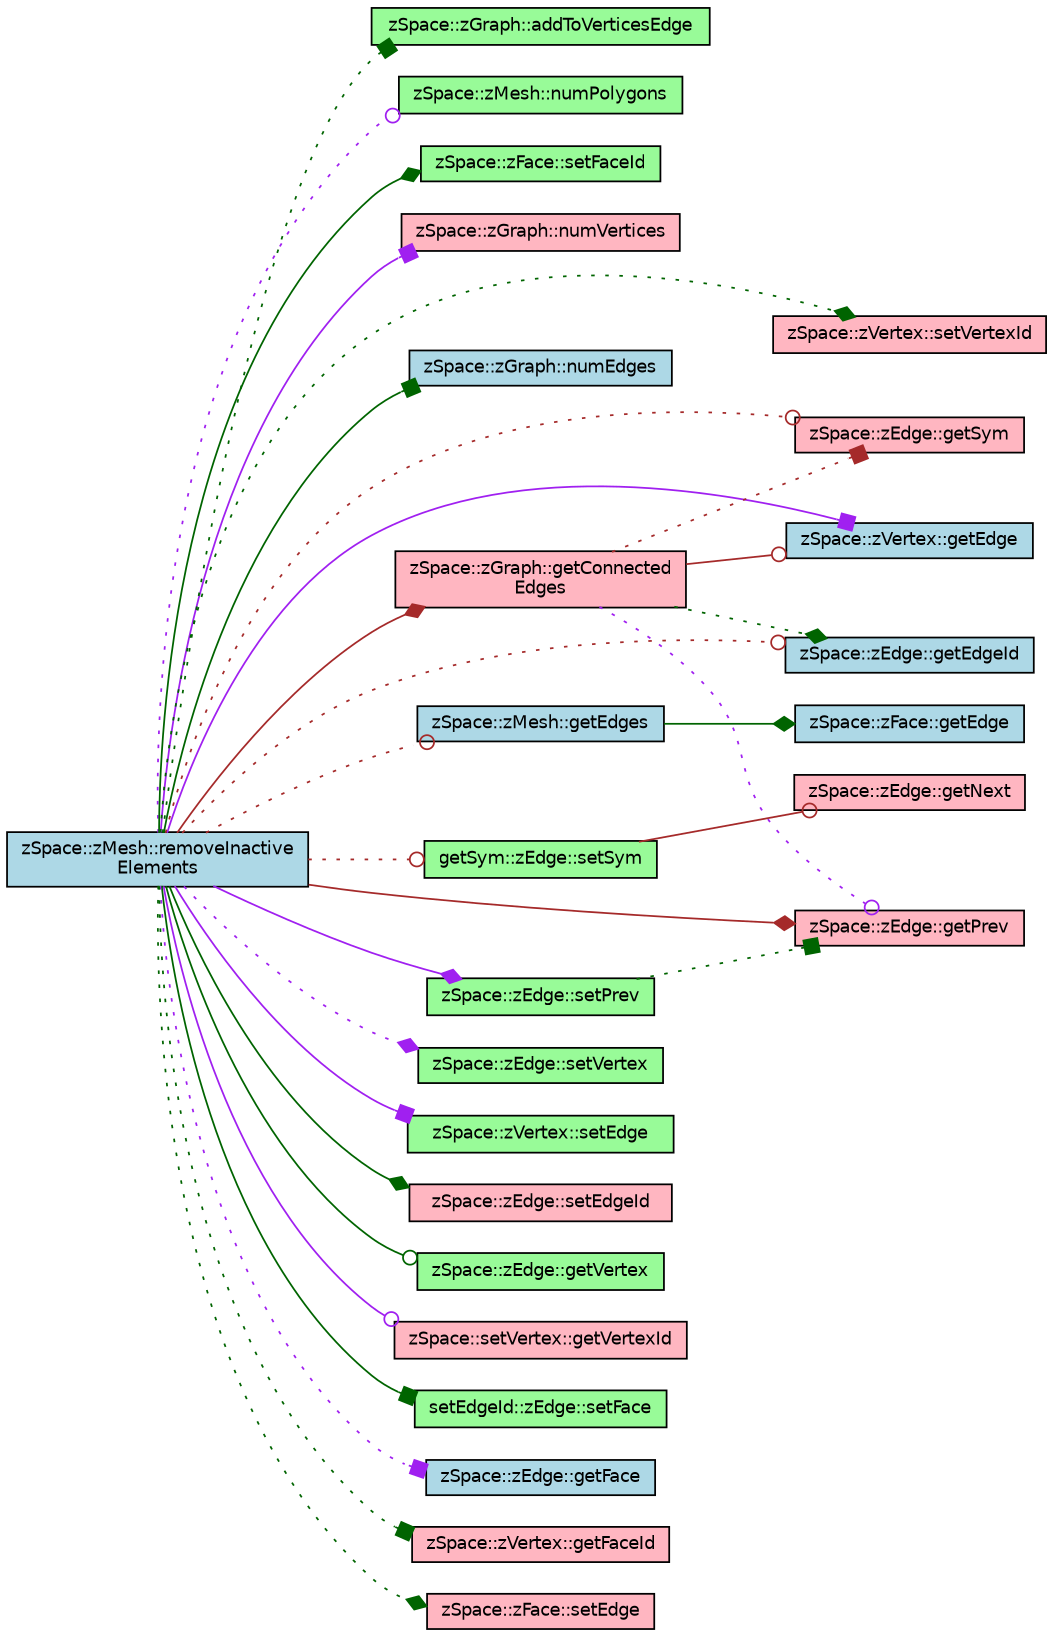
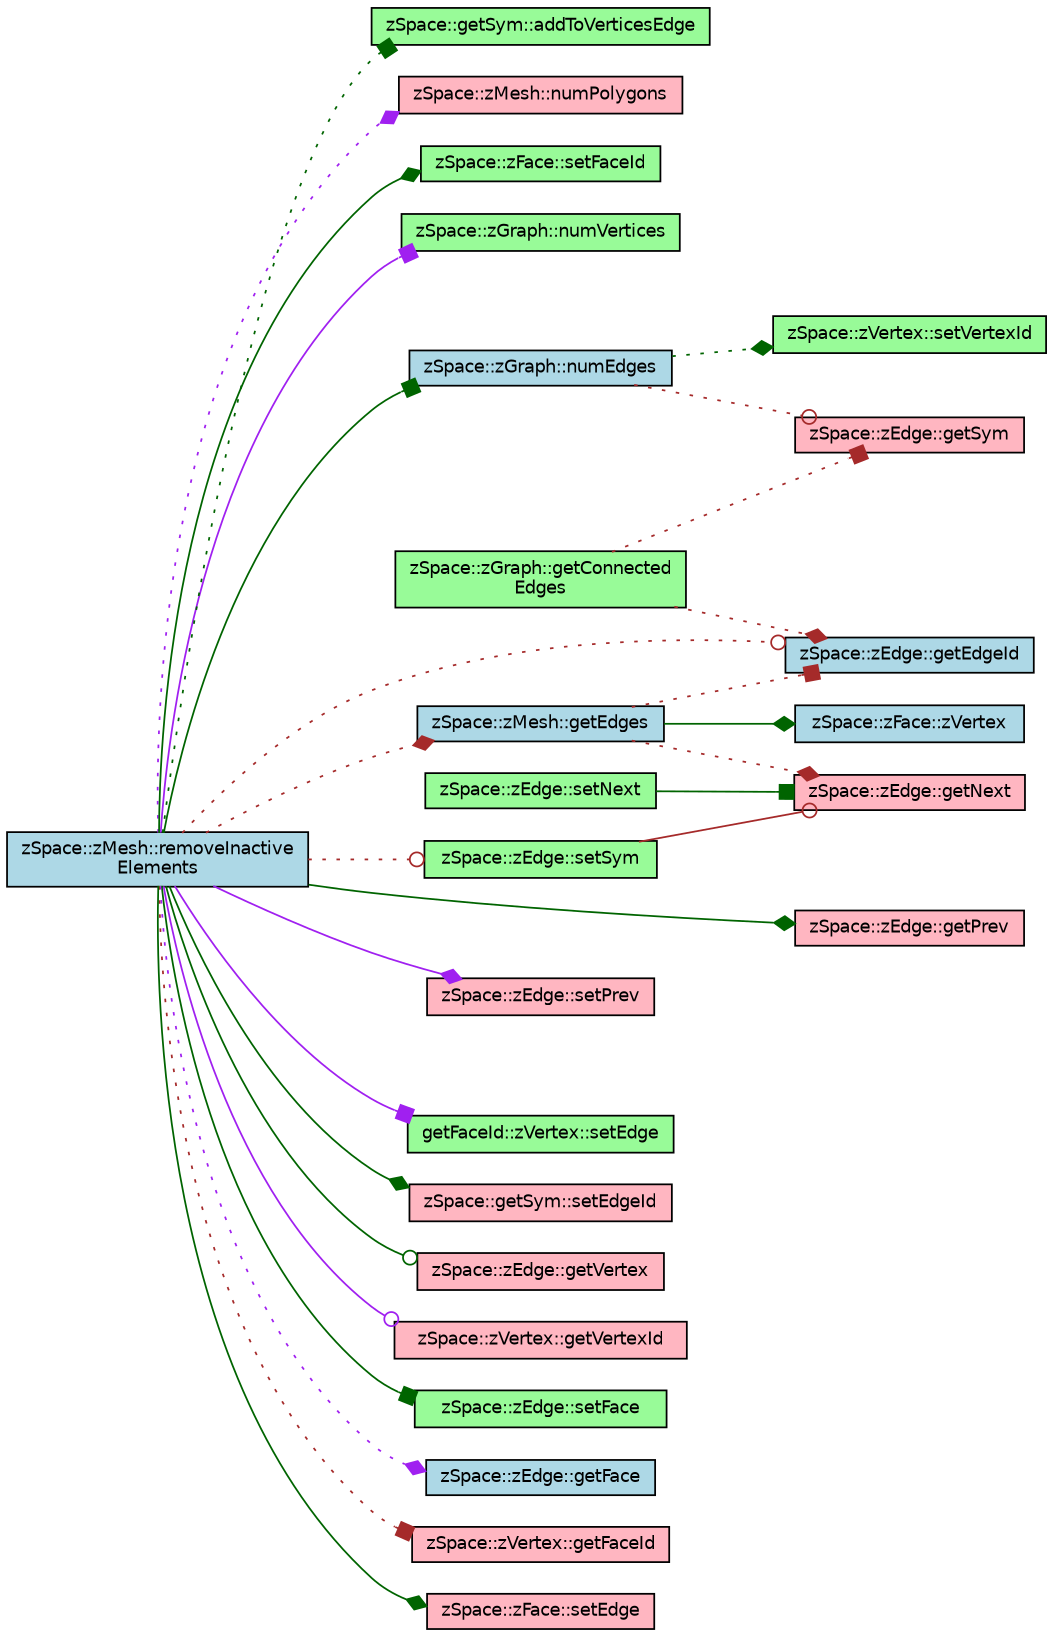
node "zSpace::zGraph::addToVerticesEdge": label "zSpace::zGraph::addToVerticesEdge" -> "zSpace::getSym::addToVerticesEdge"
node "zSpace::zMesh::numPolygons": fillcolor palegreen -> lightpink
node "zSpace::zGraph::numVertices": fillcolor lightpink -> palegreen
node "zSpace::zVertex::setVertexId": fillcolor lightpink -> palegreen
edge "zSpace::zMesh::removeInactive Elements" -> "zSpace::zVertex::setVertexId": now "zSpace::zGraph::numEdges" -> "zSpace::zVertex::setVertexId"
edge "zSpace::zMesh::removeInactive Elements" -> "zSpace::zMesh::numPolygons": arrowhead odot -> diamond
edge "zSpace::zMesh::removeInactive Elements" -> "zSpace::zEdge::getSym": now "zSpace::zGraph::numEdges" -> "zSpace::zEdge::getSym"
node "zSpace::zVertex::getEdge": removed
node "zSpace::zGraph::getConnected Edges": fillcolor lightpink -> palegreen
edge "zSpace::zGraph::getConnected Edges" -> "zSpace::zEdge::getEdgeId": color darkgreen -> brown
edge "zSpace::zMesh::getEdges" -> "zSpace::zEdge::getEdgeId": added
edge "zSpace::zMesh::removeInactive Elements" -> "zSpace::zGraph::getConnected Edges": removed
node "zSpace::zFace::getEdge": label "zSpace::zFace::getEdge" -> "zSpace::zFace::zVertex"
edge "zSpace::zGraph::getConnected Edges" -> "zSpace::zEdge::getPrev": removed
edge "zSpace::zMesh::getEdges" -> "zSpace::zEdge::getNext": added
edge "zSpace::zMesh::removeInactive Elements" -> "zSpace::zMesh::getEdges": arrowhead odot -> diamond
node "zSpace::zEdge::setNext": added
node "getSym::zEdge::setSym": label "getSym::zEdge::setSym" -> "zSpace::zEdge::setSym"
edge "zSpace::zMesh::removeInactive Elements" -> "zSpace::zEdge::getPrev": color brown -> darkgreen
edge "zSpace::zEdge::setPrev" -> "zSpace::zEdge::getPrev": removed
node "zSpace::zEdge::setPrev": fillcolor palegreen -> lightpink
node "zSpace::zEdge::setVertex": removed
node "zSpace::zVertex::setEdge": label "zSpace::zVertex::setEdge" -> "getFaceId::zVertex::setEdge"
node "zSpace::zEdge::setEdgeId": label "zSpace::zEdge::setEdgeId" -> "zSpace::getSym::setEdgeId"
edge "zSpace::zMesh::removeInactive Elements" -> "zSpace::zEdge::getFace": arrowhead box -> diamond
edge "zSpace::zMesh::removeInactive Elements" -> "zSpace::zVertex::getFaceId": color darkgreen -> brown
node "zSpace::zEdge::getVertex": fillcolor palegreen -> lightpink
edge "zSpace::zMesh::removeInactive Elements" -> "zSpace::zFace::setEdge": style dotted -> solid
node "zSpace::setVertex::getVertexId": label "zSpace::setVertex::getVertexId" -> "zSpace::zVertex::getVertexId"
node "setEdgeId::zEdge::setFace": label "setEdgeId::zEdge::setFace" -> "zSpace::zEdge::setFace"
